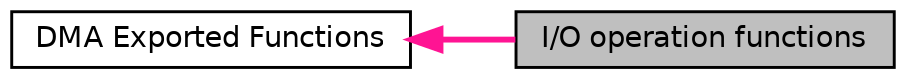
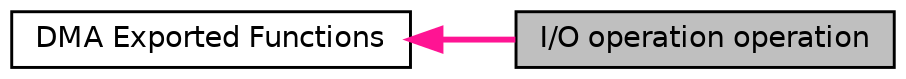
node "I/O operation functions": label "I/O operation functions" -> "I/O operation operation"
